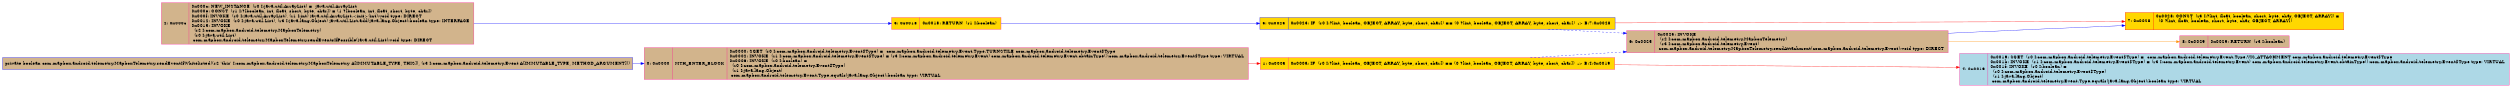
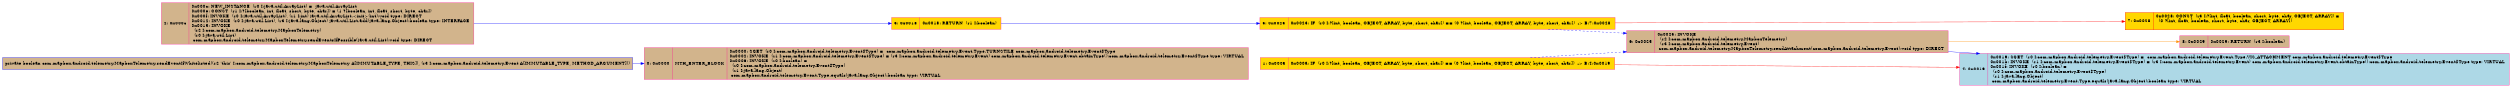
node "5: 0x0023": color blue -> deeppink
edge "6: 0x0025" -> "7: 0x0028": now "6: 0x0025" -> "4: 0x0019"
edge "0: 0x0000" -> "1: 0x000a": removed
